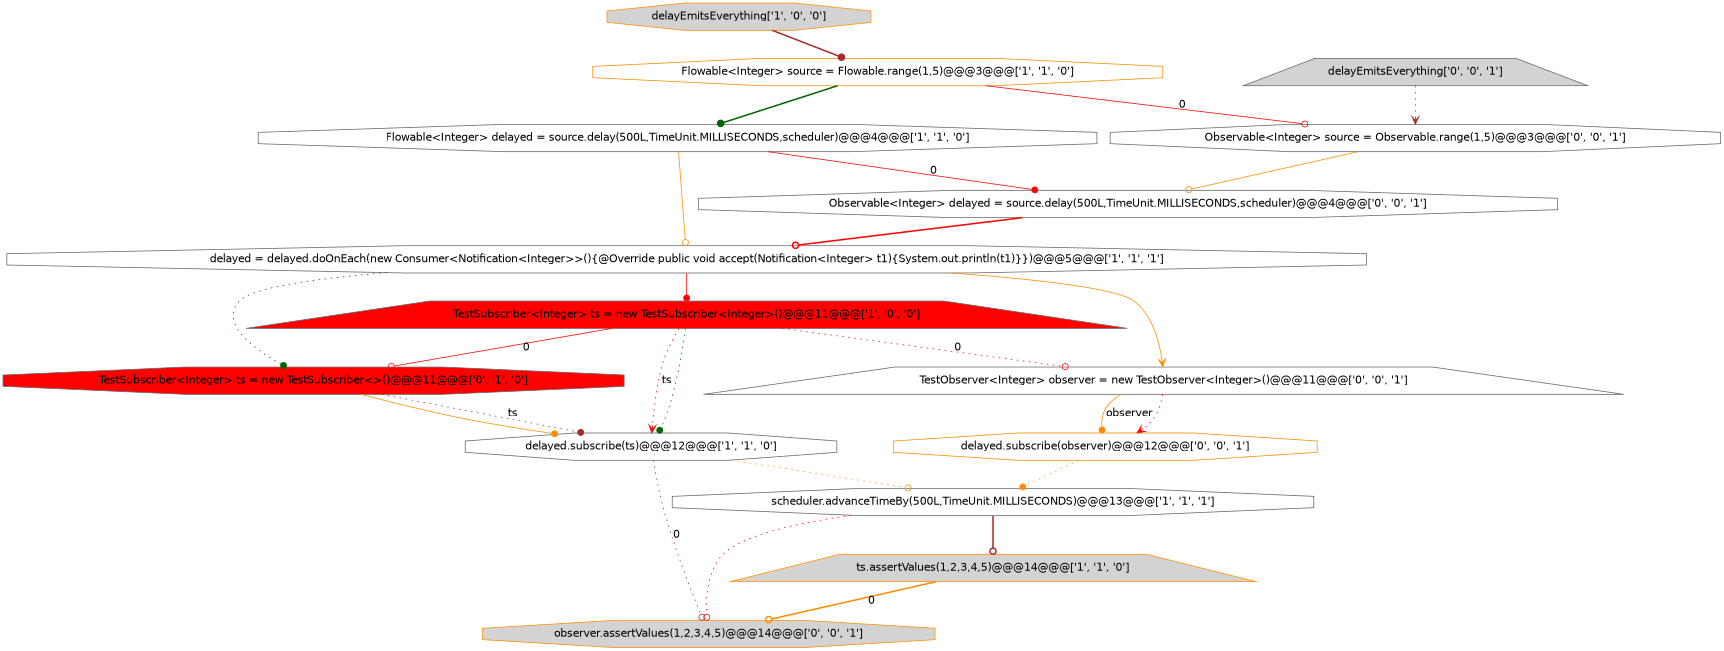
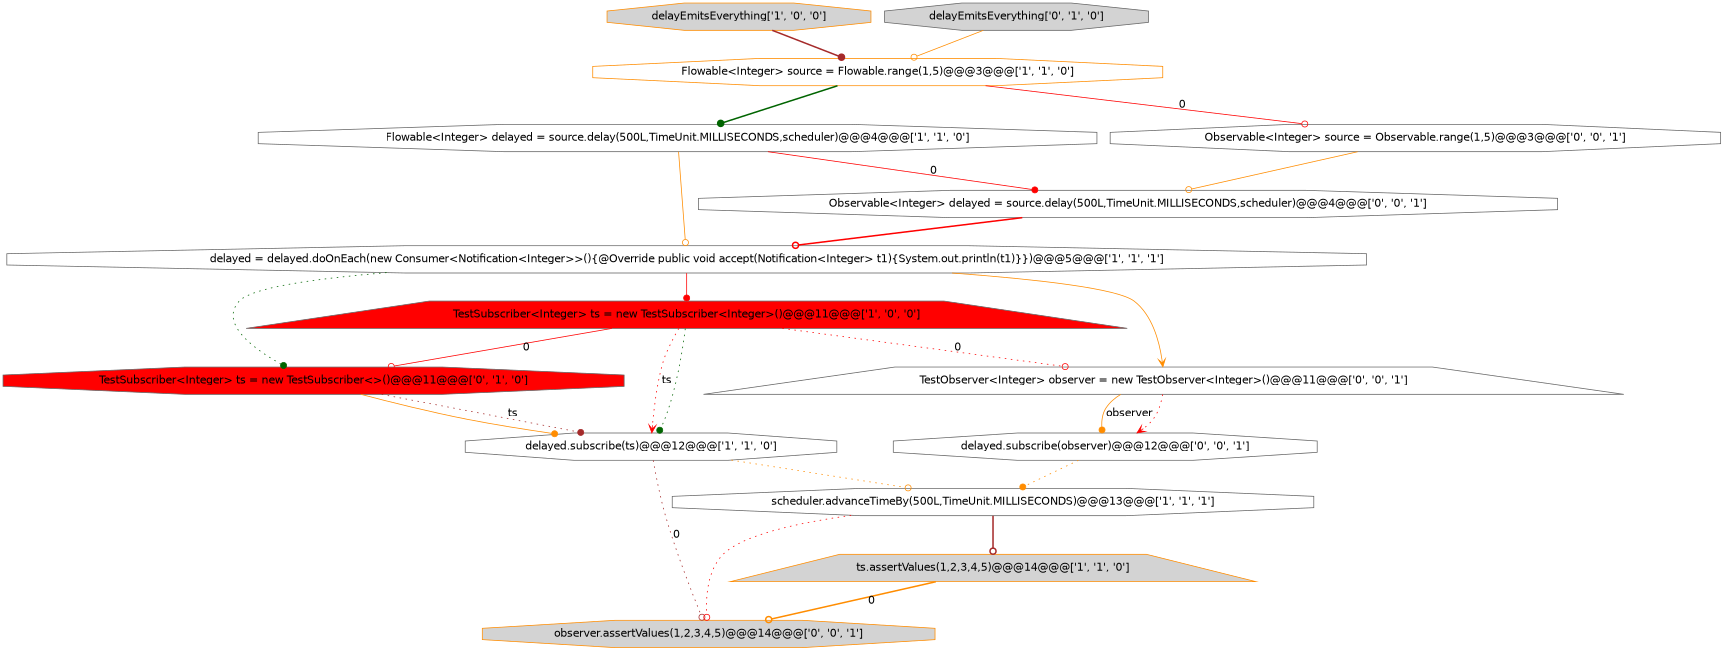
node "delayEmitsEverything['0', '1', '0']": added
node "delayEmitsEverything['0', '0', '1']": removed
node "delayed.subscribe(observer)@@@12@@@['0', '0', '1']": color darkorange -> gray40
